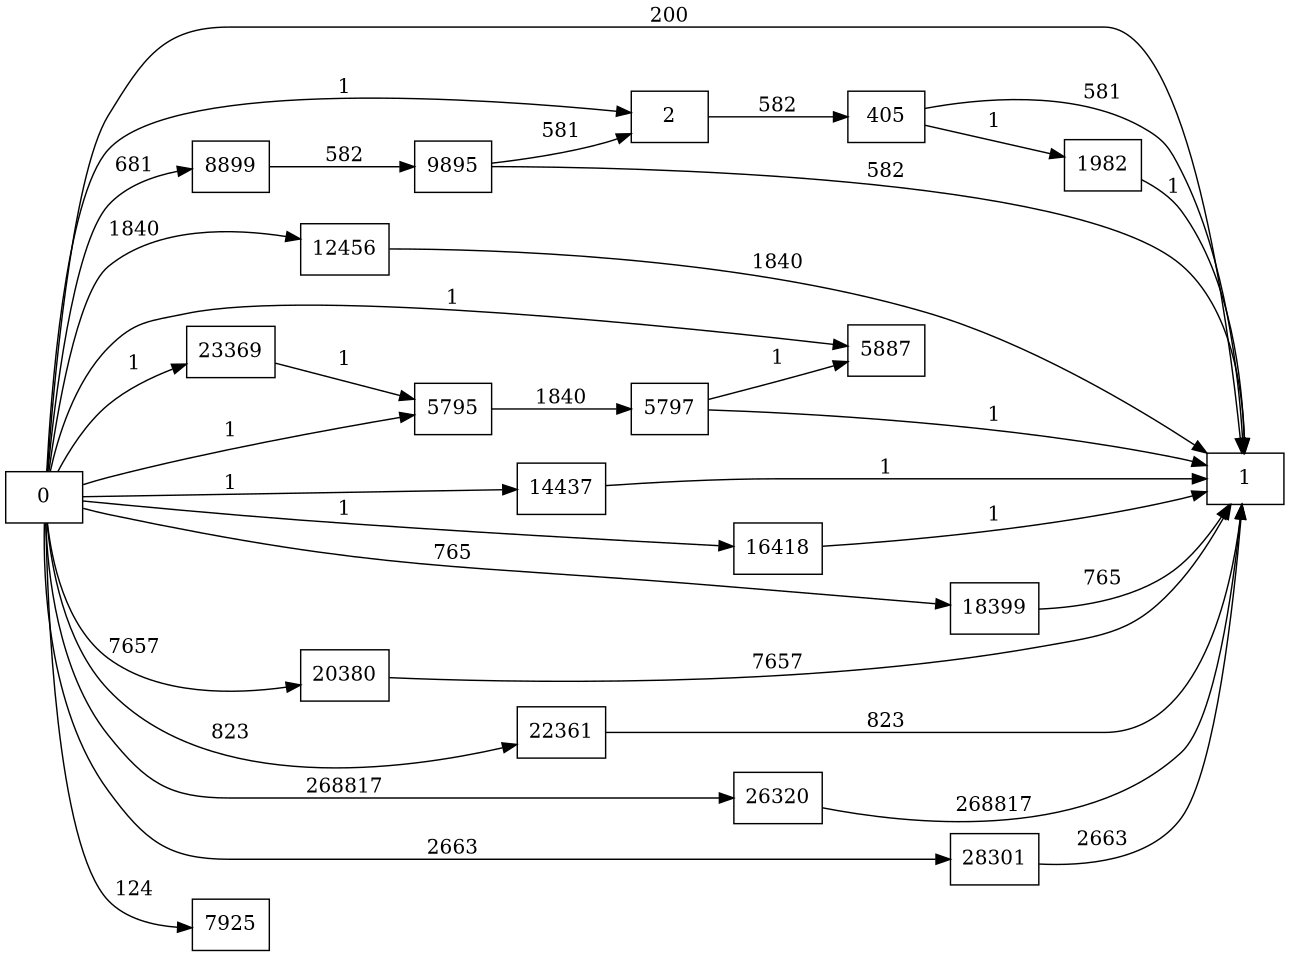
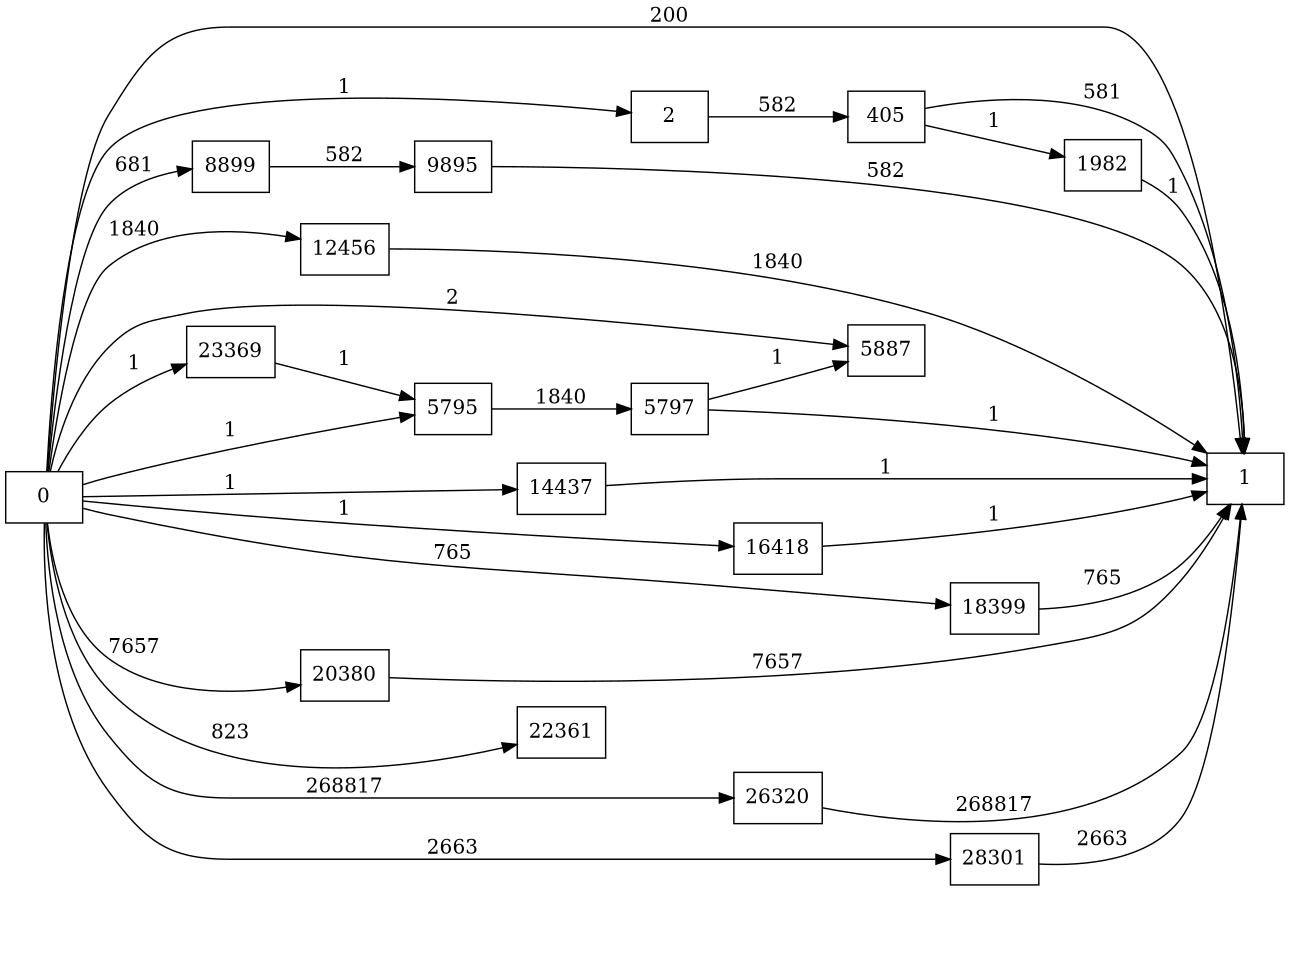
edge "9895" -> "2": removed, label "581"
edge "0" -> "5887": label "1" -> "2"
edge "22361" -> "1": removed, label "823"
node "7925": removed
